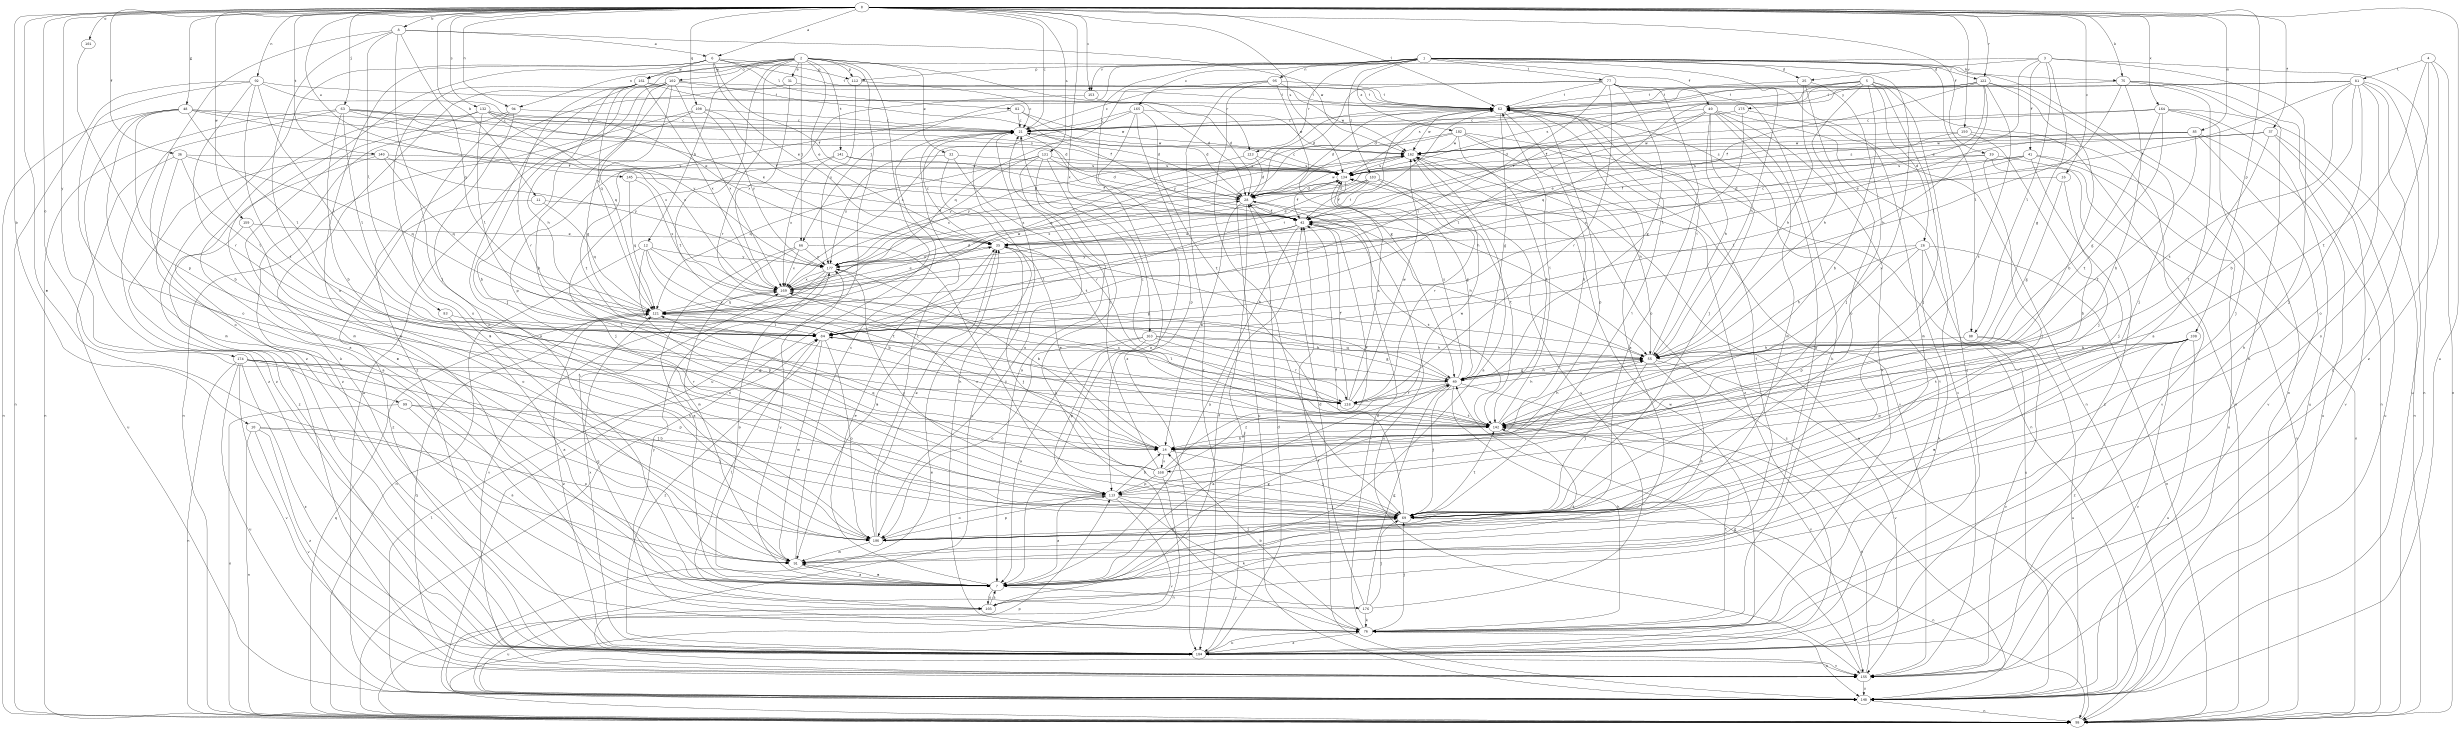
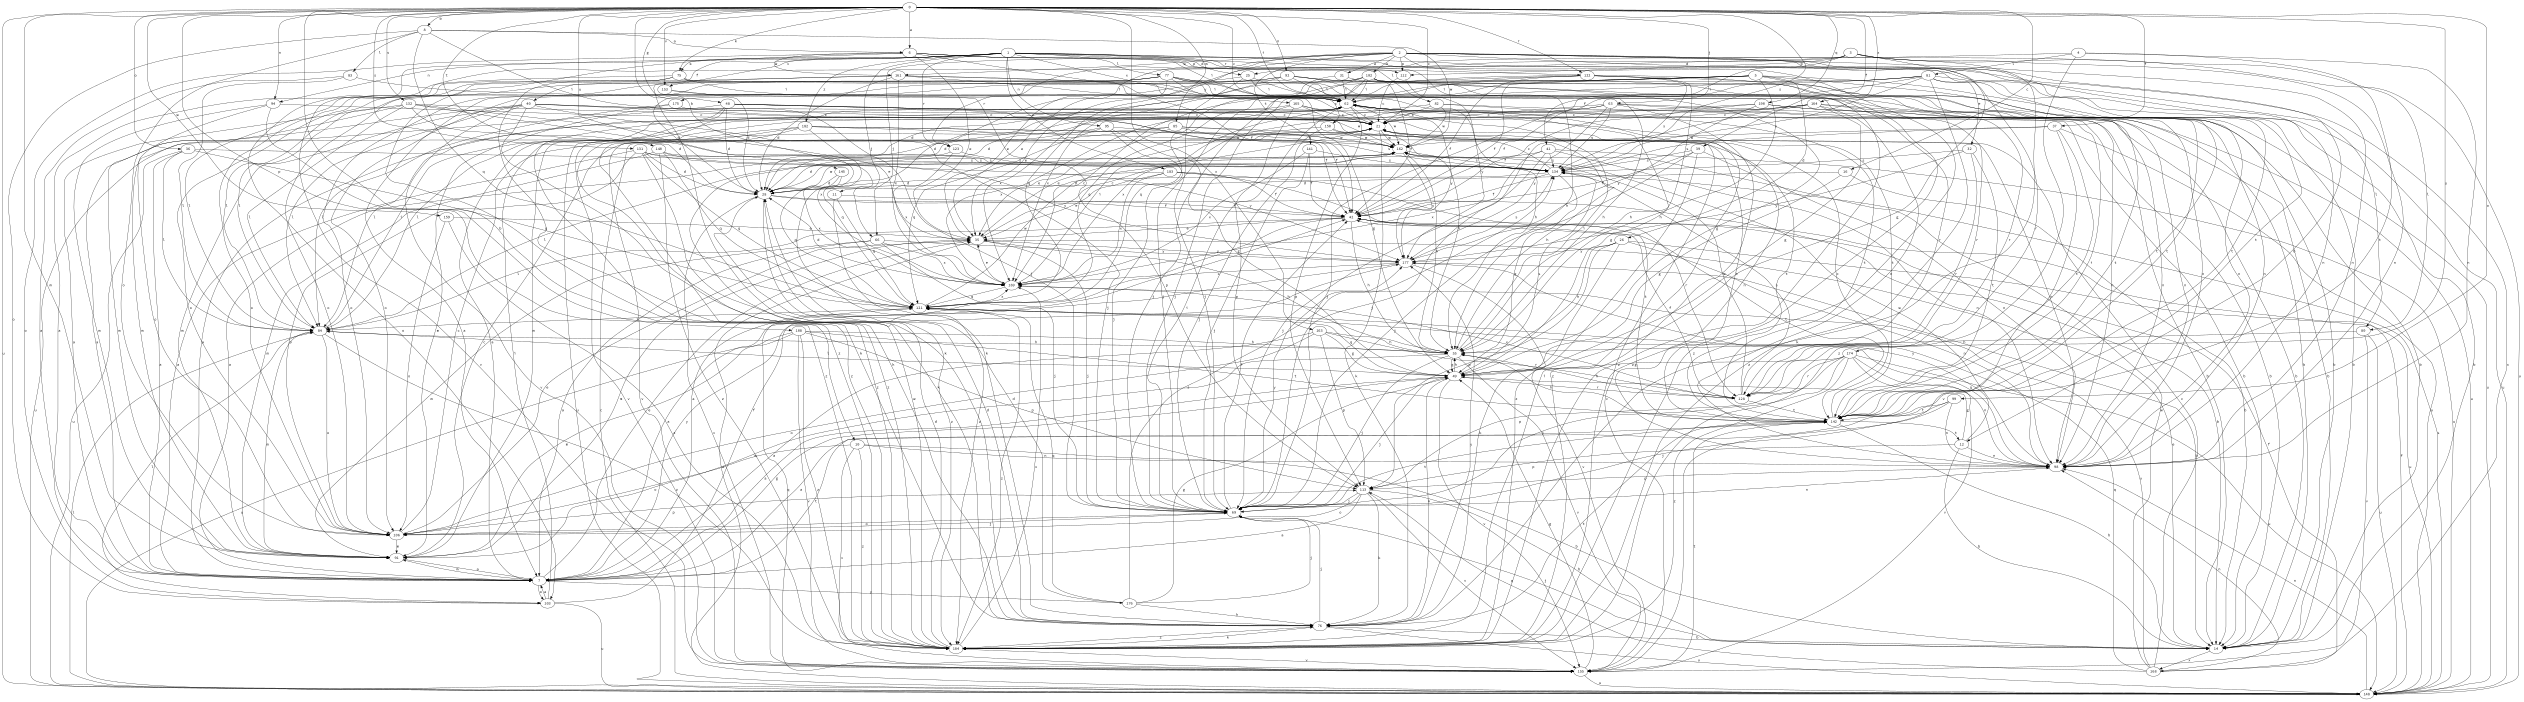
node "101": removed
edge "0" -> "36": label "f" -> "o"
edge "95" -> "62": now "83" -> "62"
edge "164" -> "91": added, label "m"
edge "82" -> "14": added, label "b"
edge "12" -> "142": reversed
